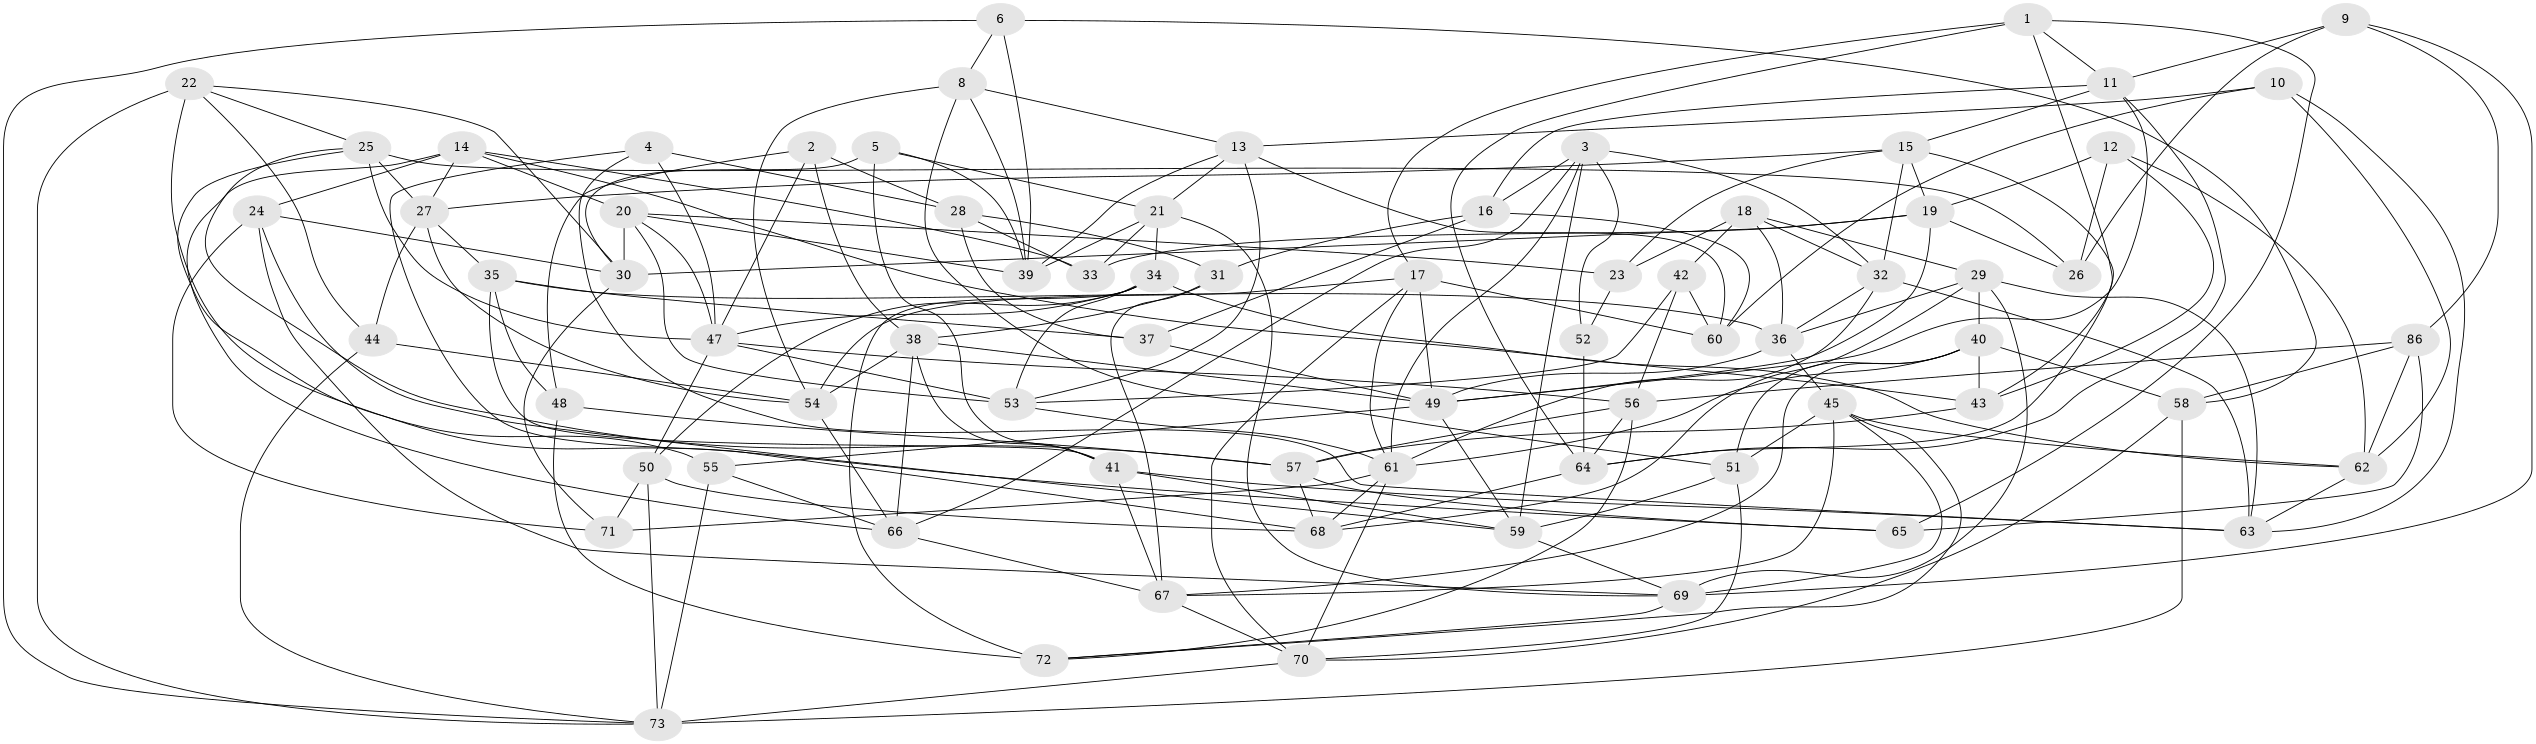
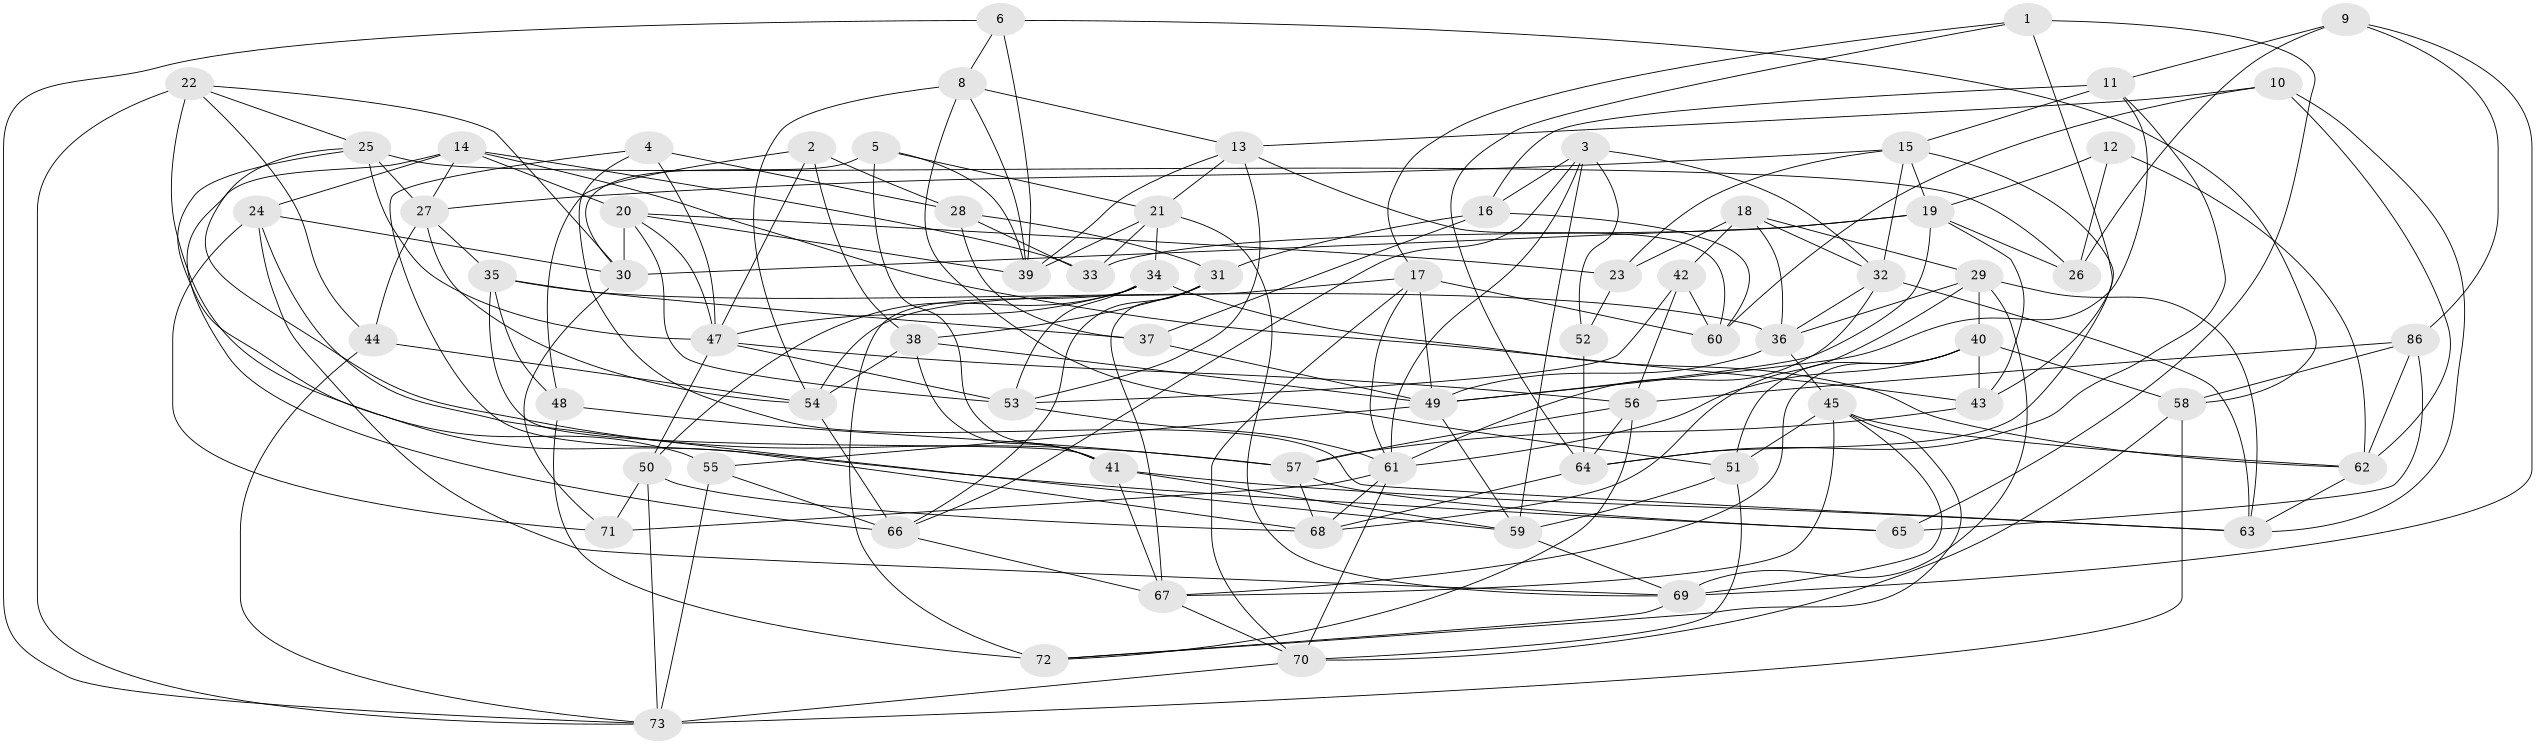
edge "1" -- "11": removed
edge "12" -- "43": now "19" -- "43"
edge "38" -- "66": now "31" -- "66"
